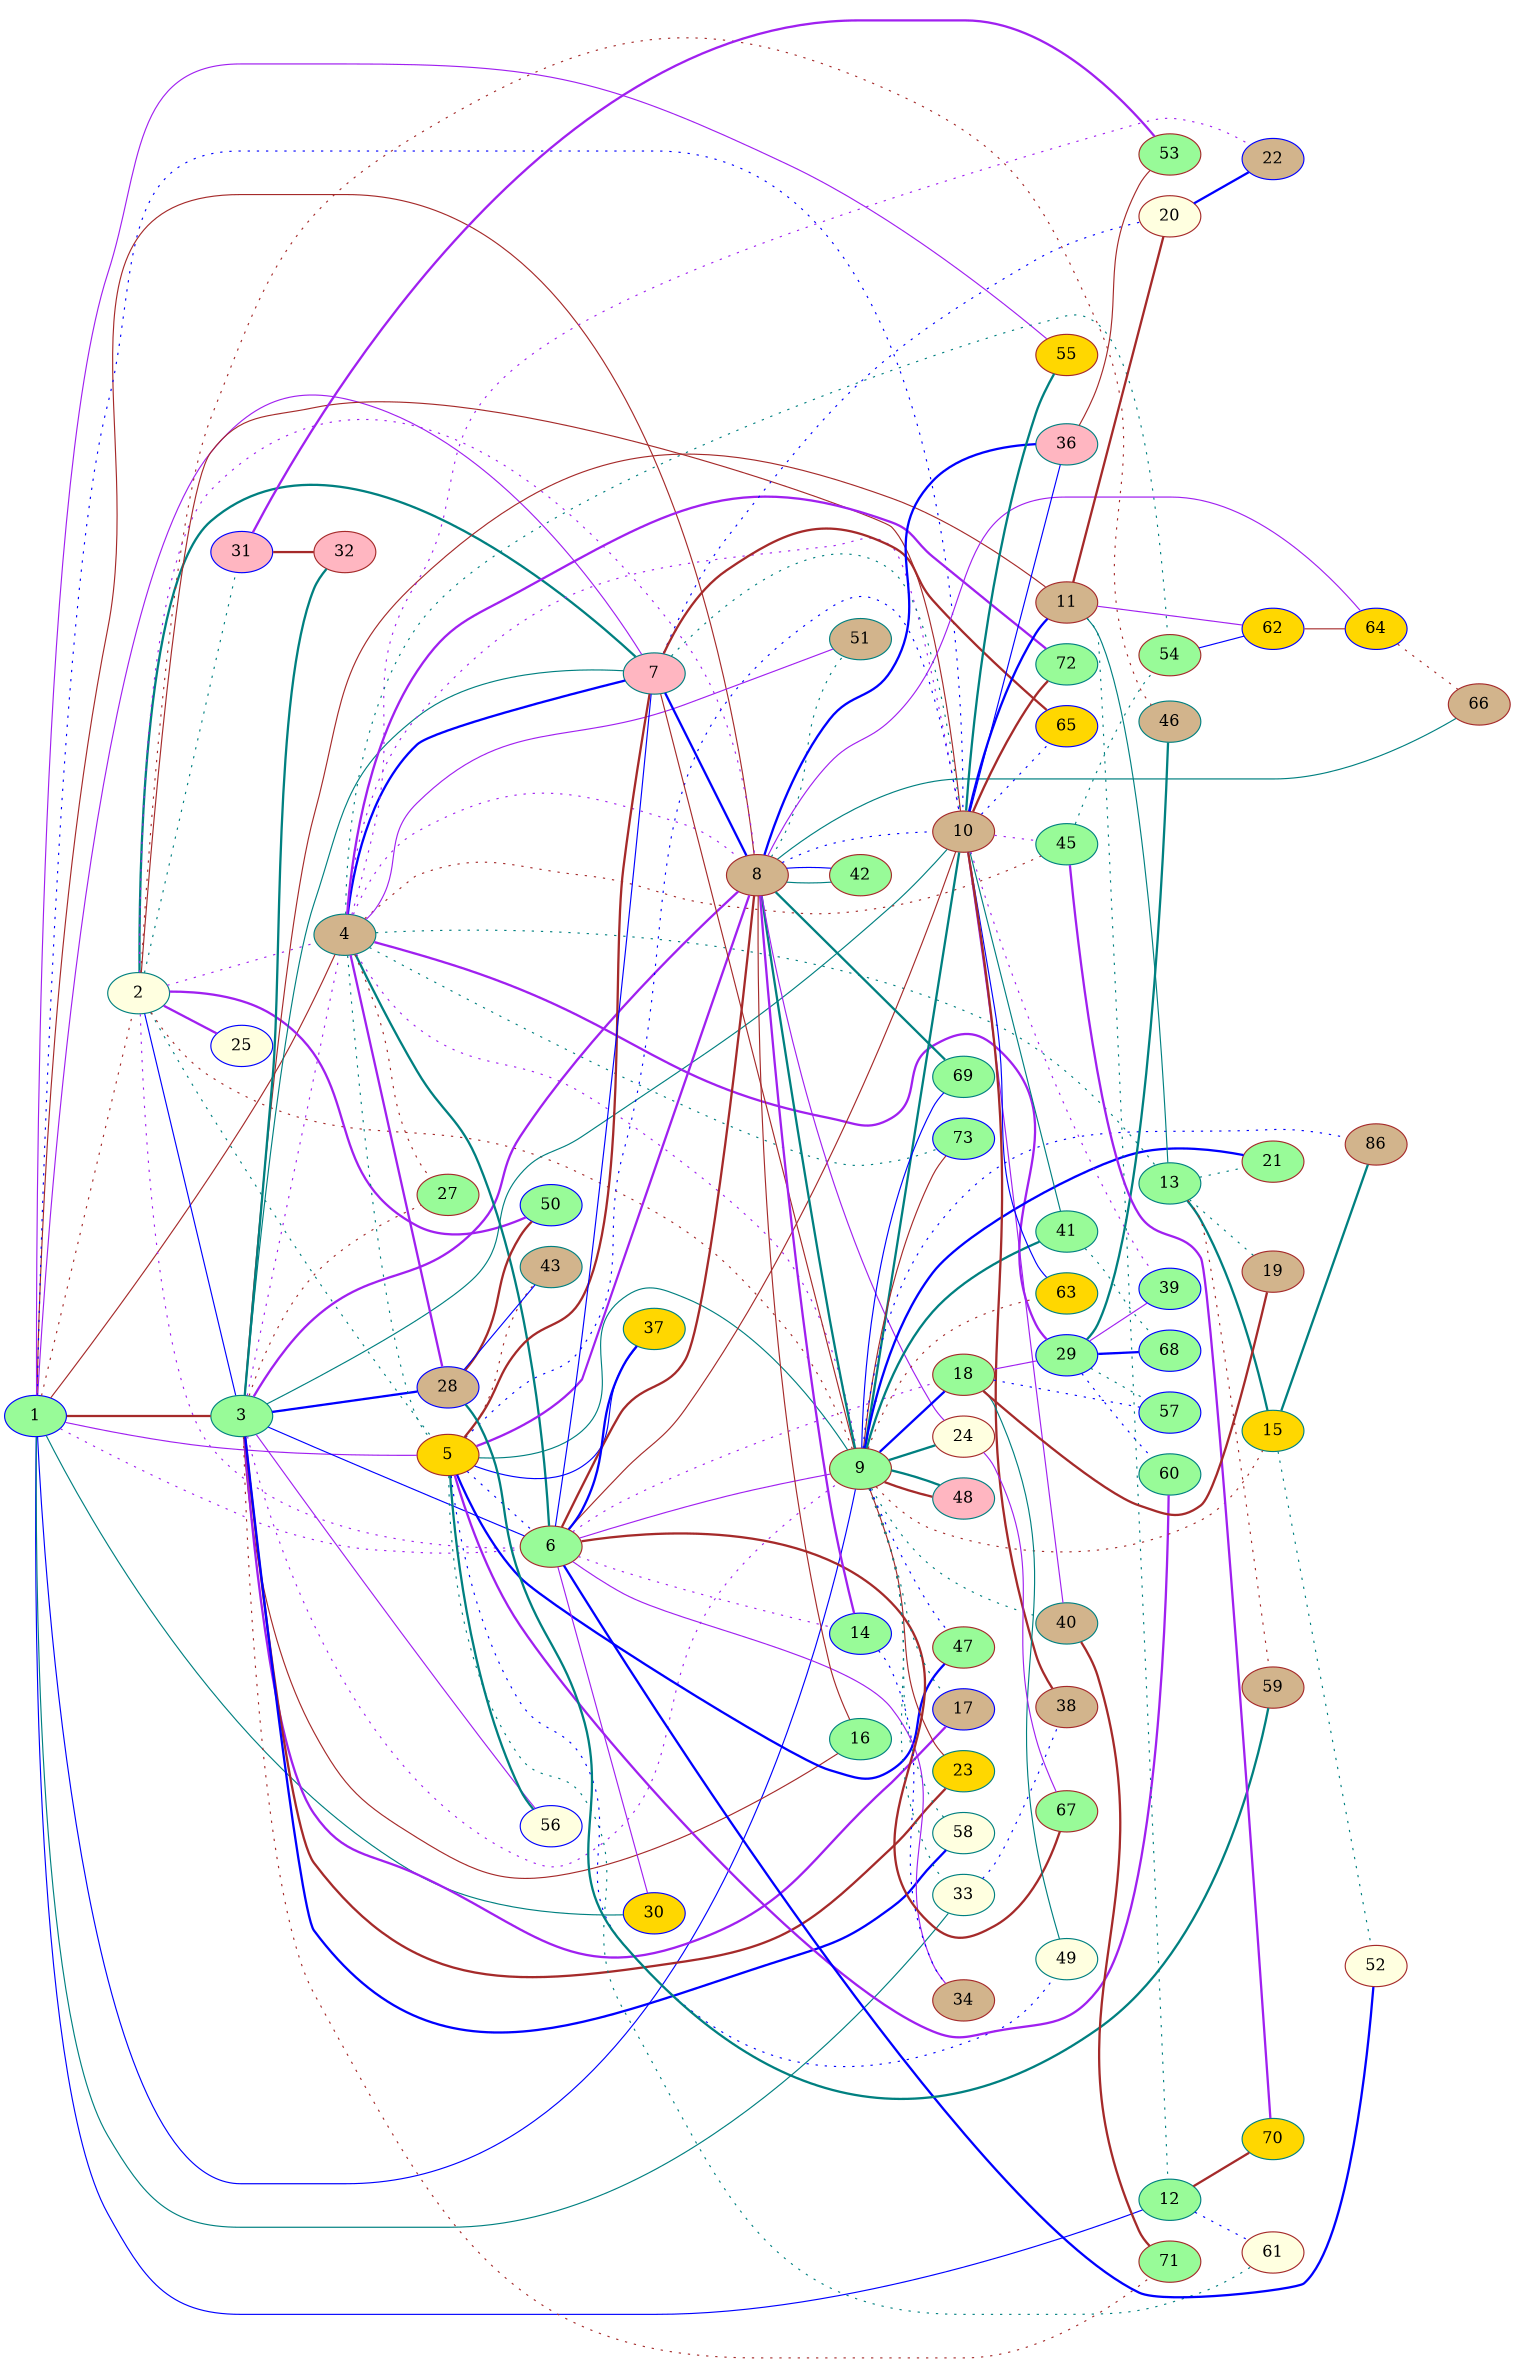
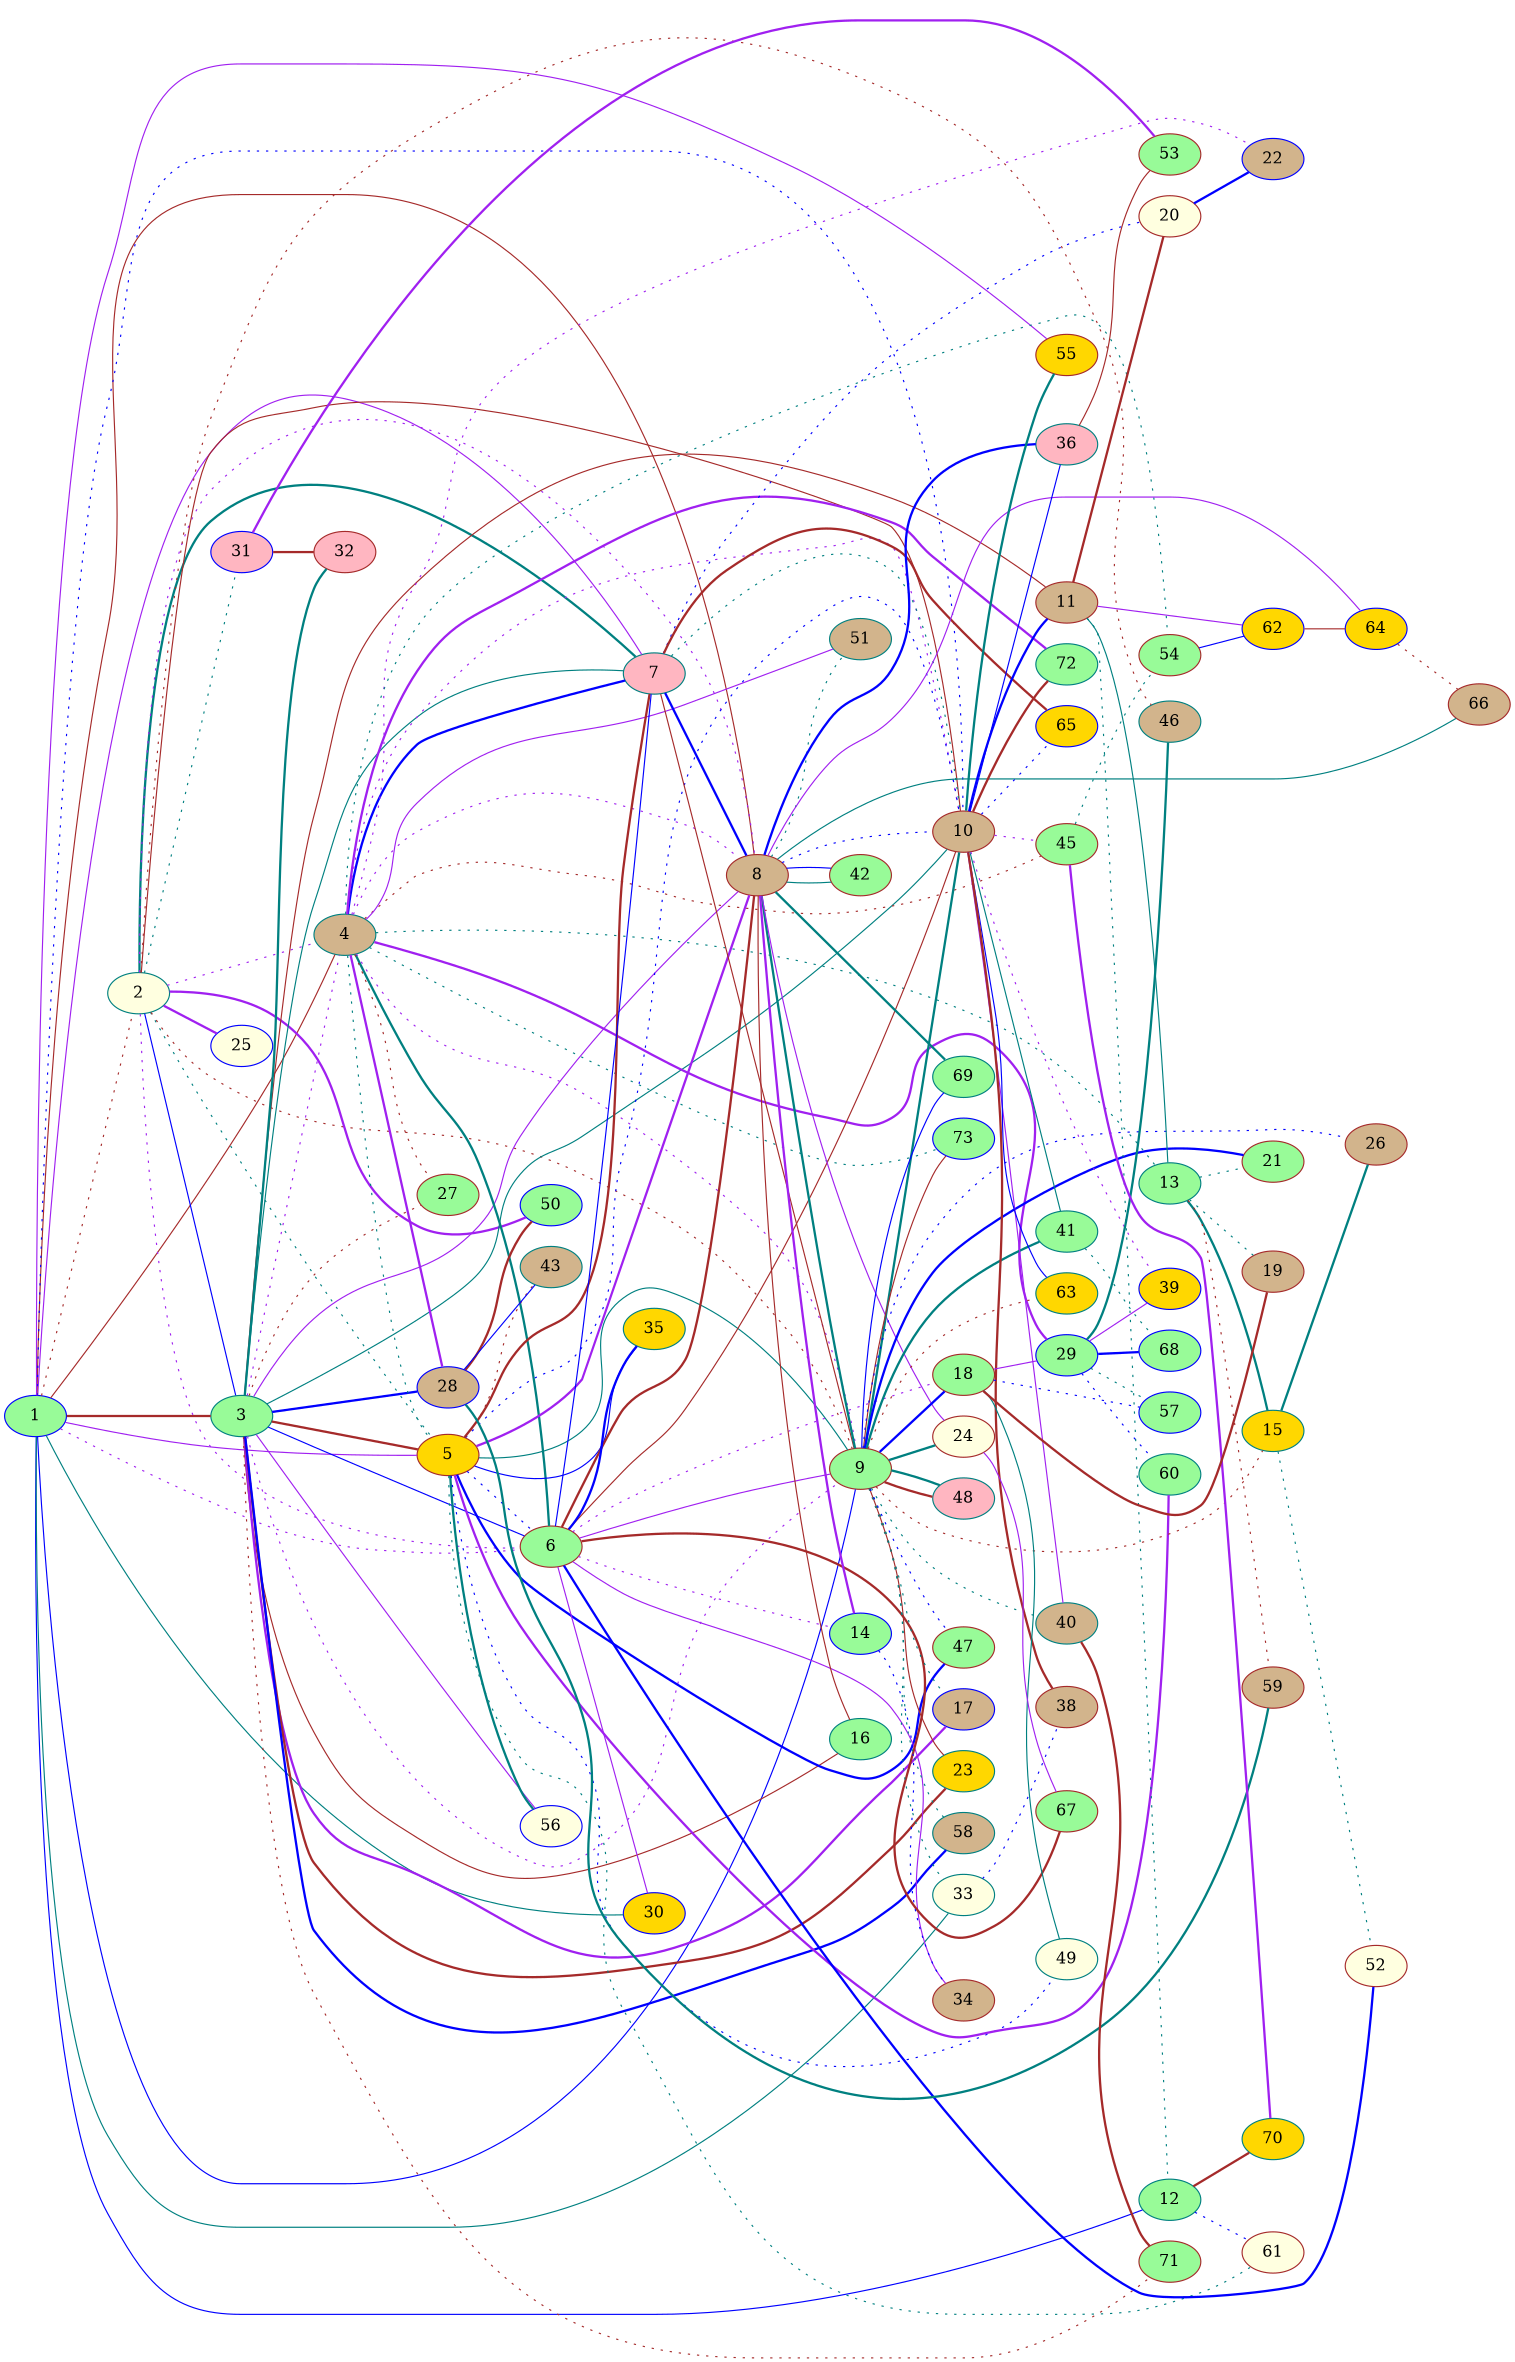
node "45": color teal -> brown
node "86": label "86" -> "26"
edge "8" -- "3": style bold -> solid
node "39": fillcolor palegreen -> gold
node "37": label "37" -> "35"
edge "3" -- "5": added
node "58": fillcolor lightyellow -> tan
